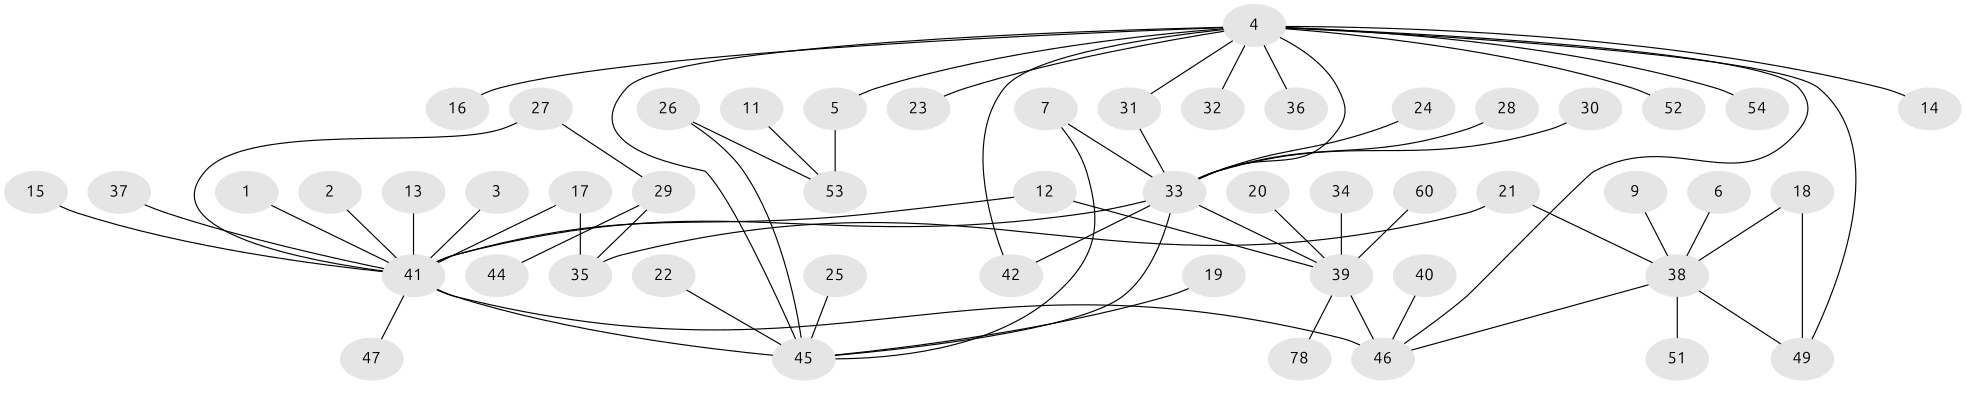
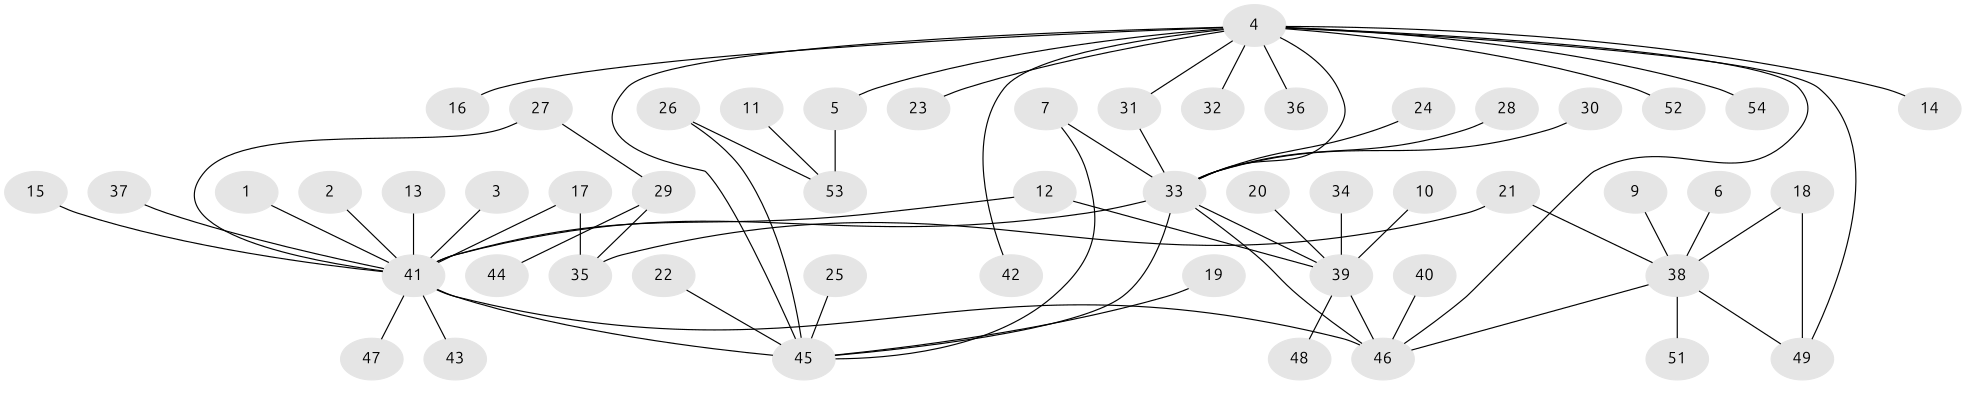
node "60": label "60" -> "10"
edge "33" -- "42": now "33" -- "46"
node "43": added
node "78": label "78" -> "48"
